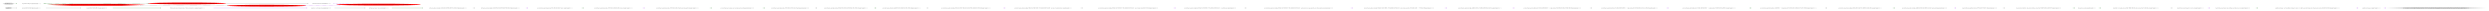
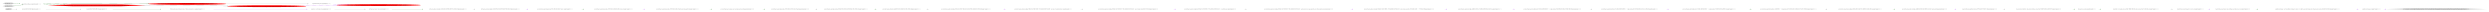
node "serviceReboot['0', '1', '0']": added
